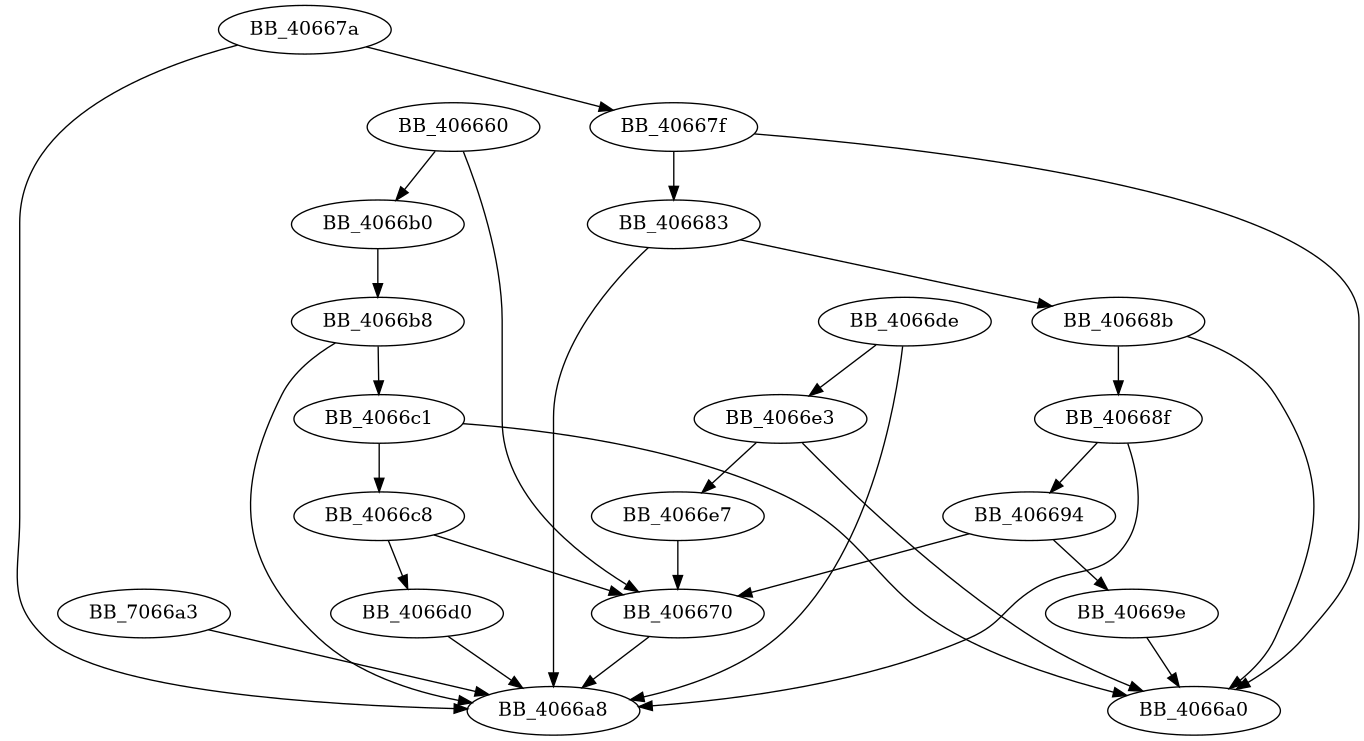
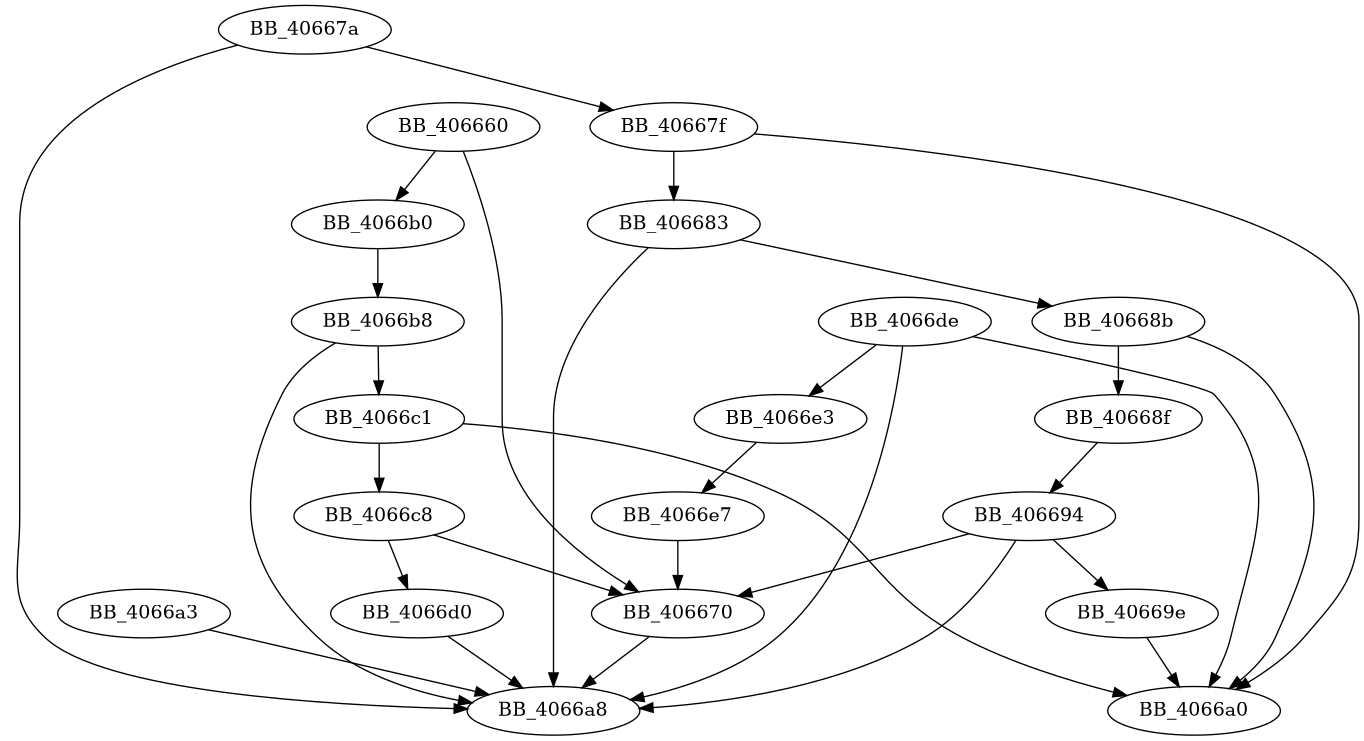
edge "BB_4066e3" -> "BB_4066a0": now "BB_4066de" -> "BB_4066a0"
node "BB_7066a3": label "BB_7066a3" -> "BB_4066a3"
edge "BB_40668f" -> "BB_4066a8": now "BB_406694" -> "BB_4066a8"
